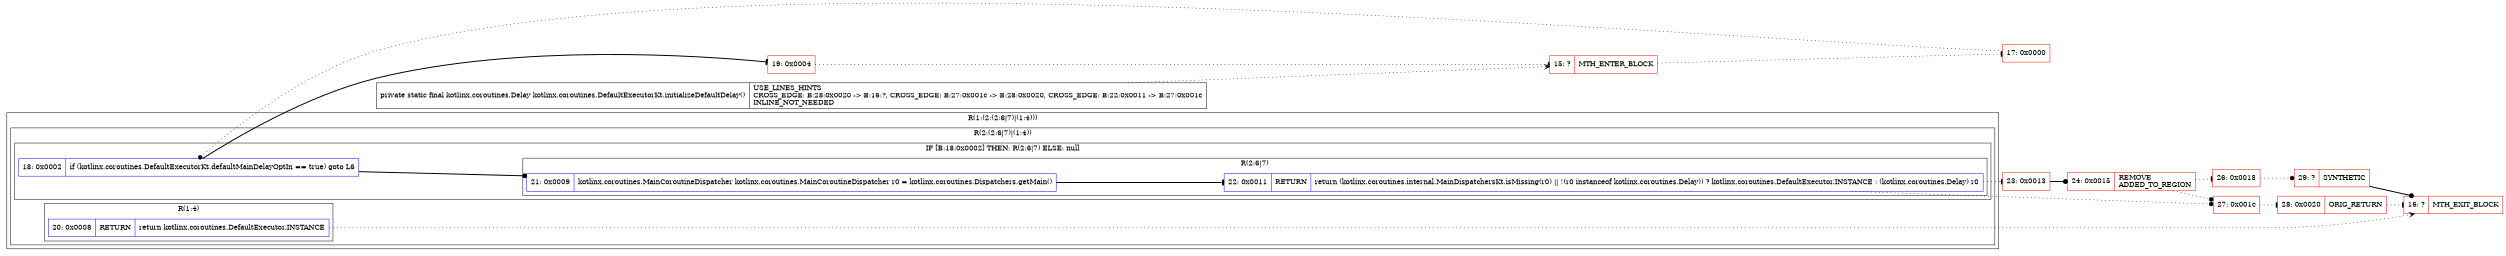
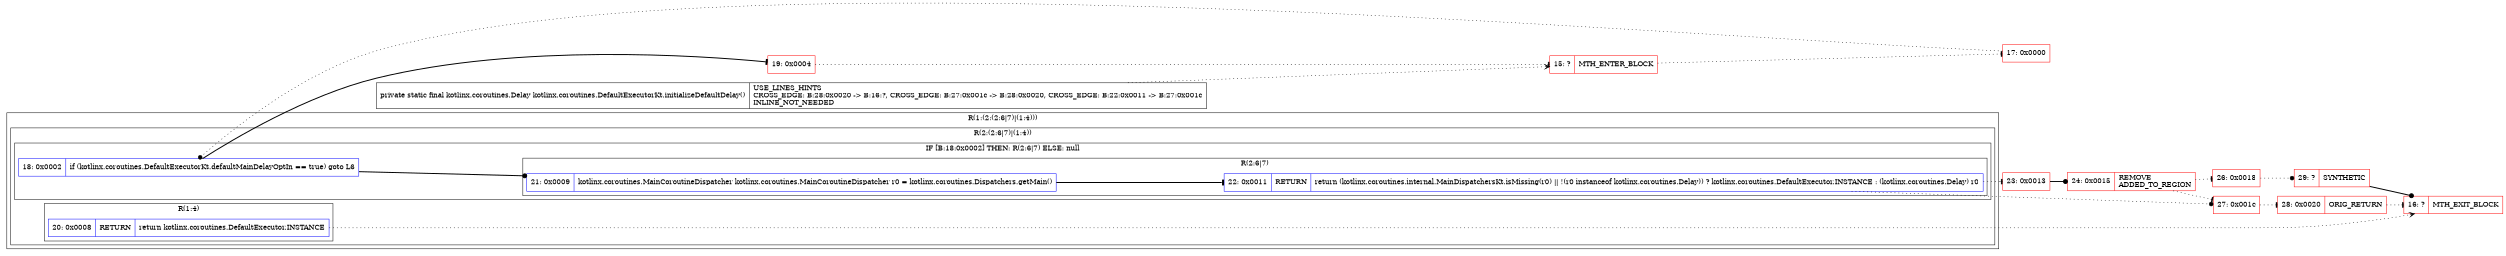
edge "24: 0x0015" -> "27: 0x001c": arrowhead dot -> tee
